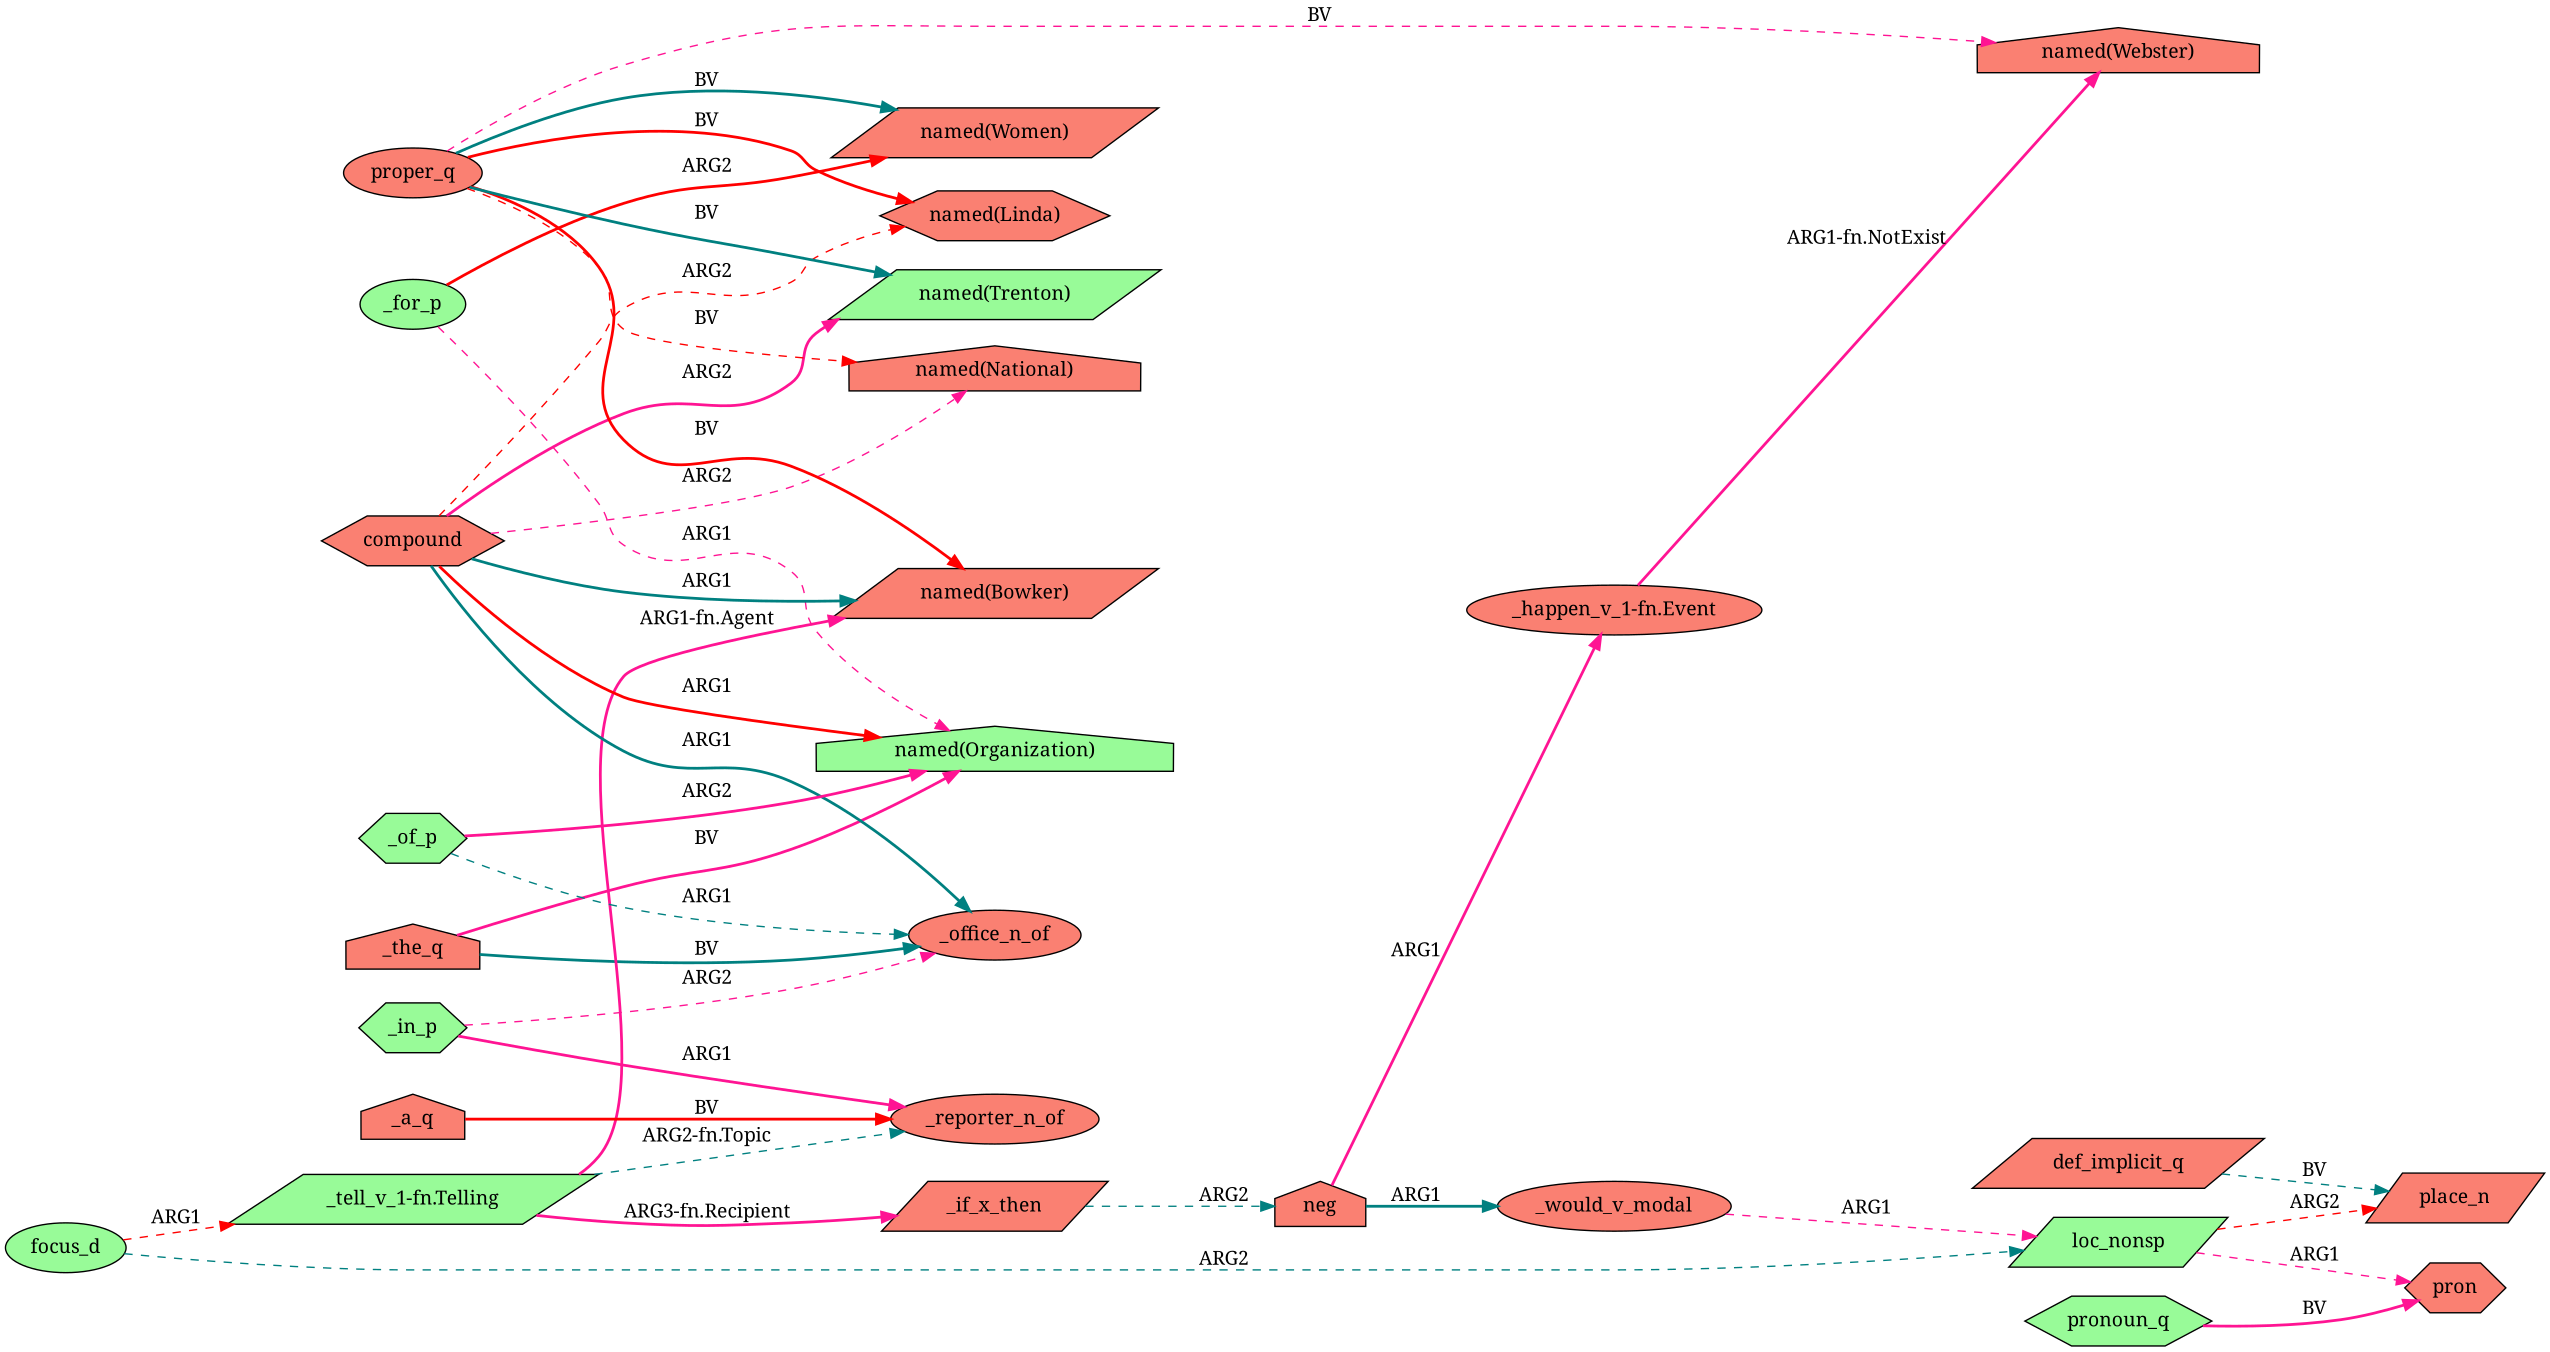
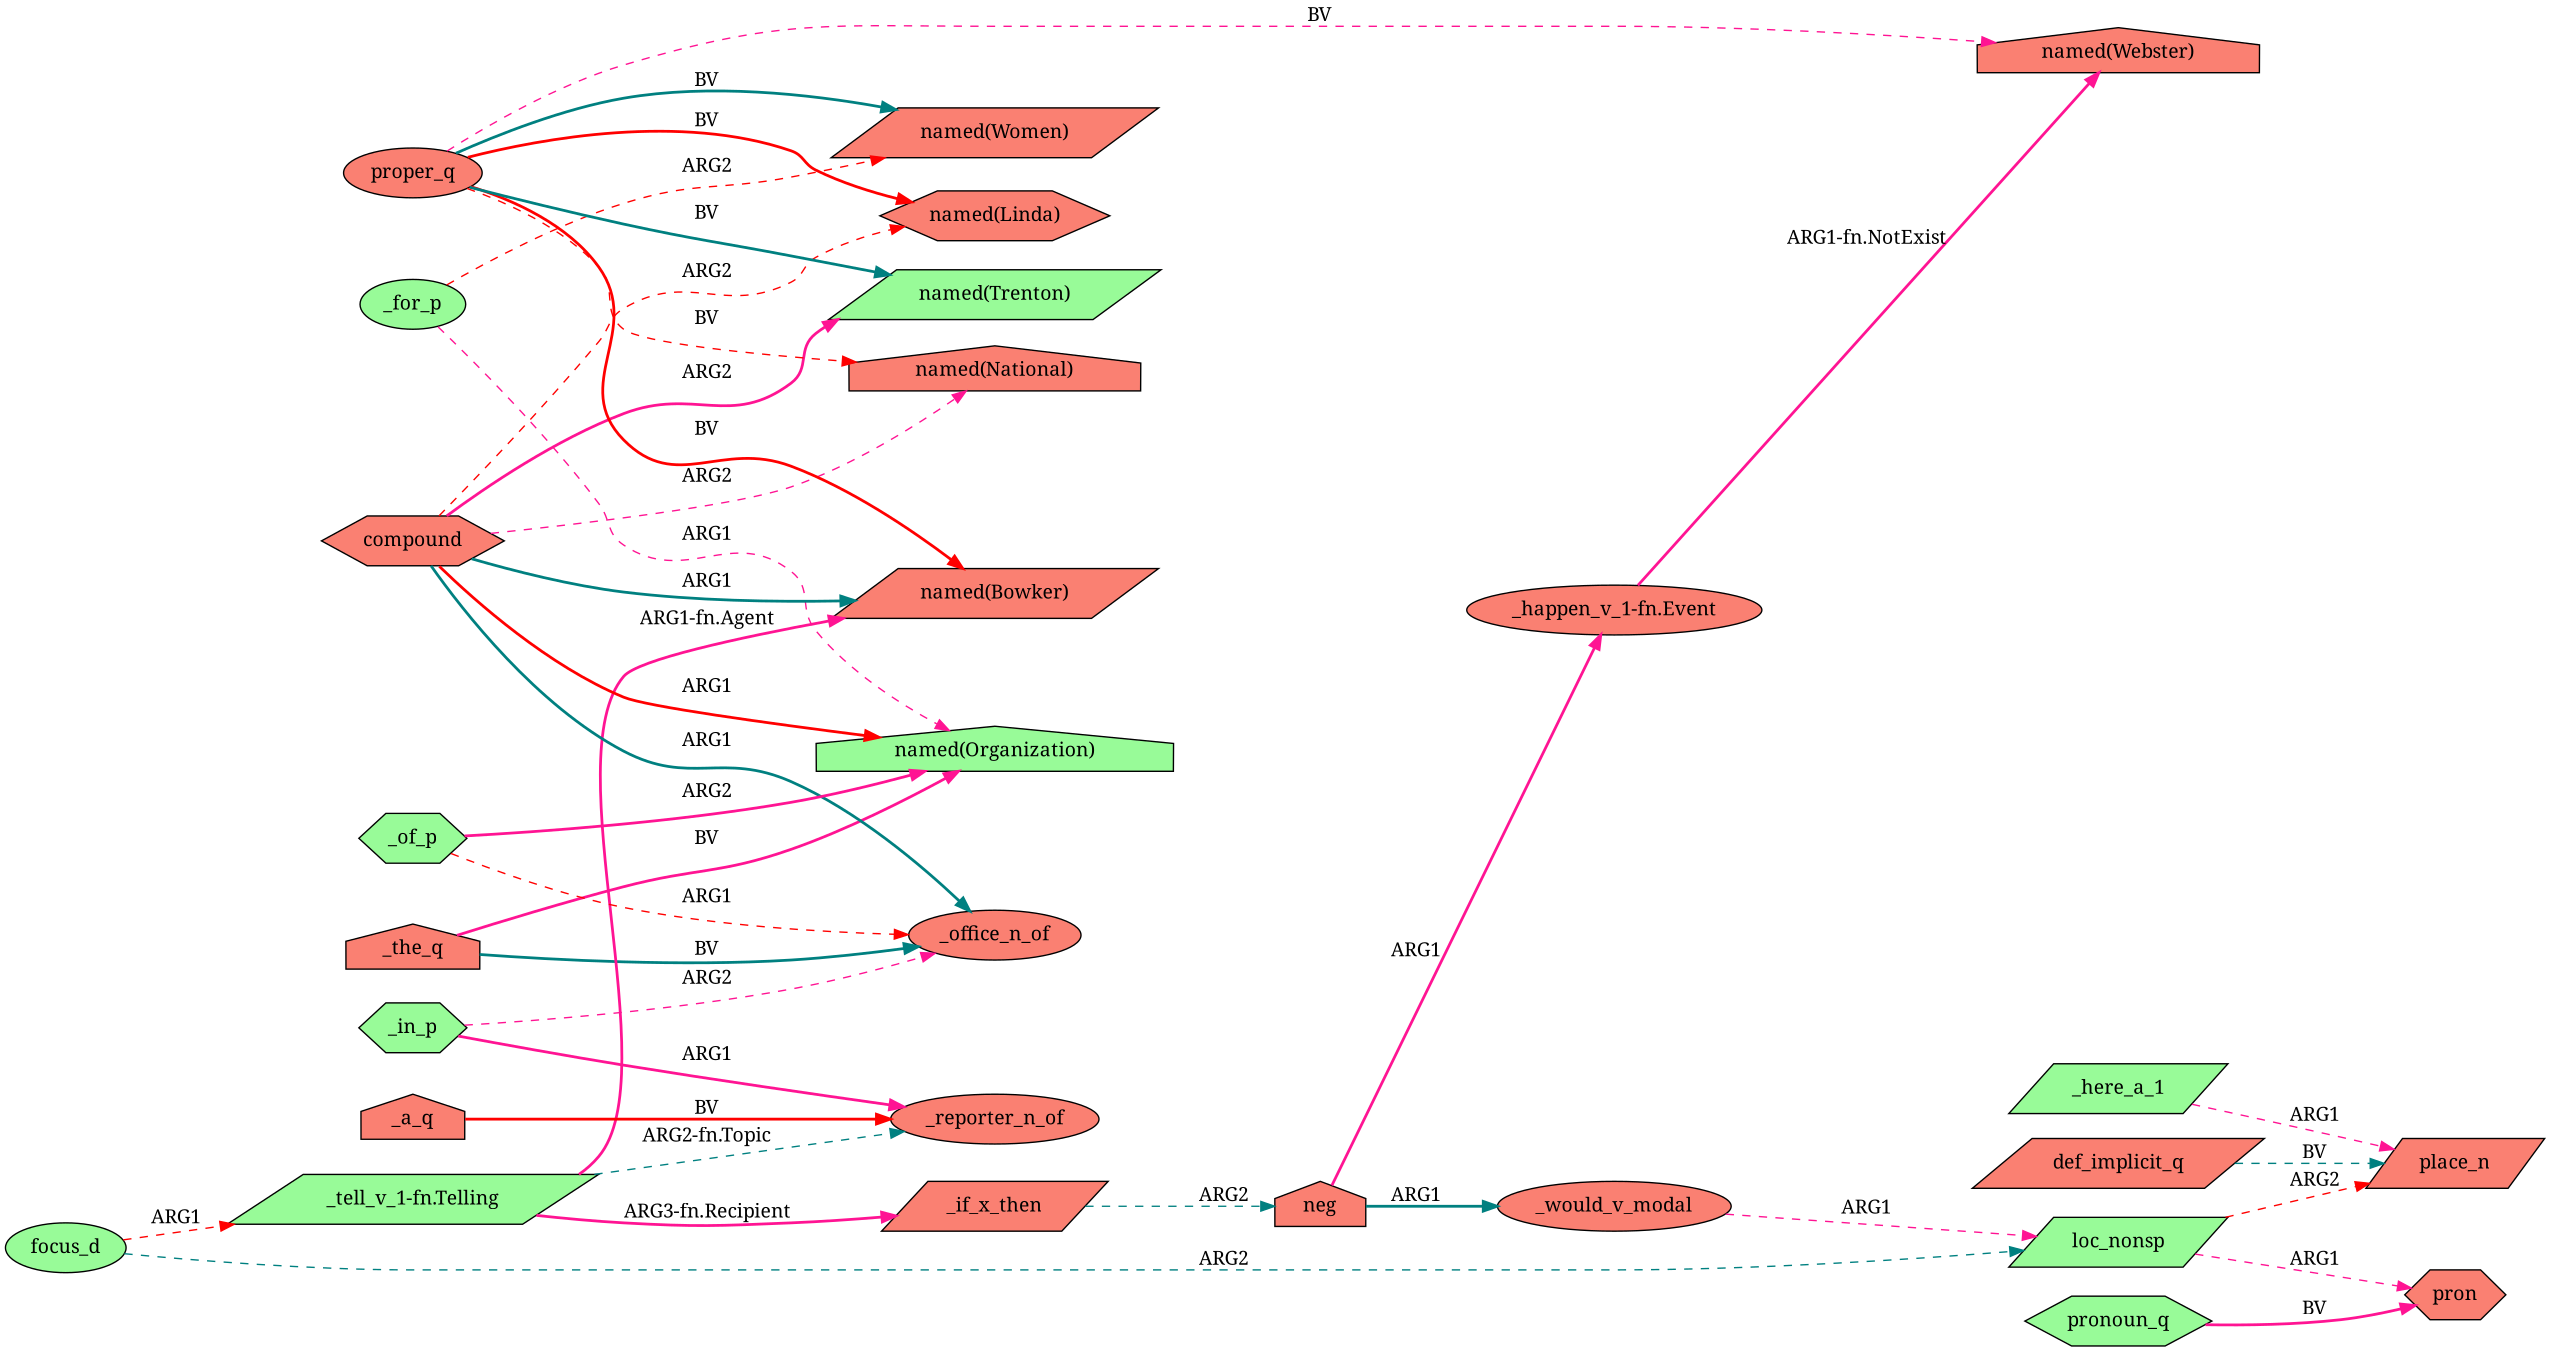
edge "_for_p" -> "named(Women)": style bold -> dashed
edge "_of_p" -> "_office_n_of": color teal -> red
node "_here_a_1": added
